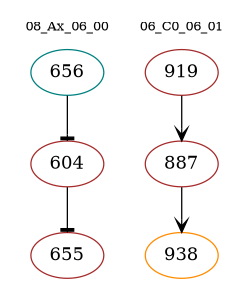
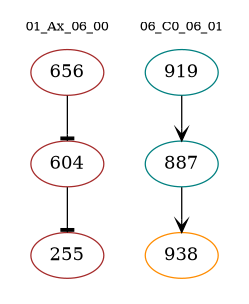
cluster "08_Ax_06_00": label "08_Ax_06_00" -> "01_Ax_06_00"
node "656": color teal -> brown
node "919": color brown -> teal
node "887": color brown -> teal
node "655": label "655" -> "255"
